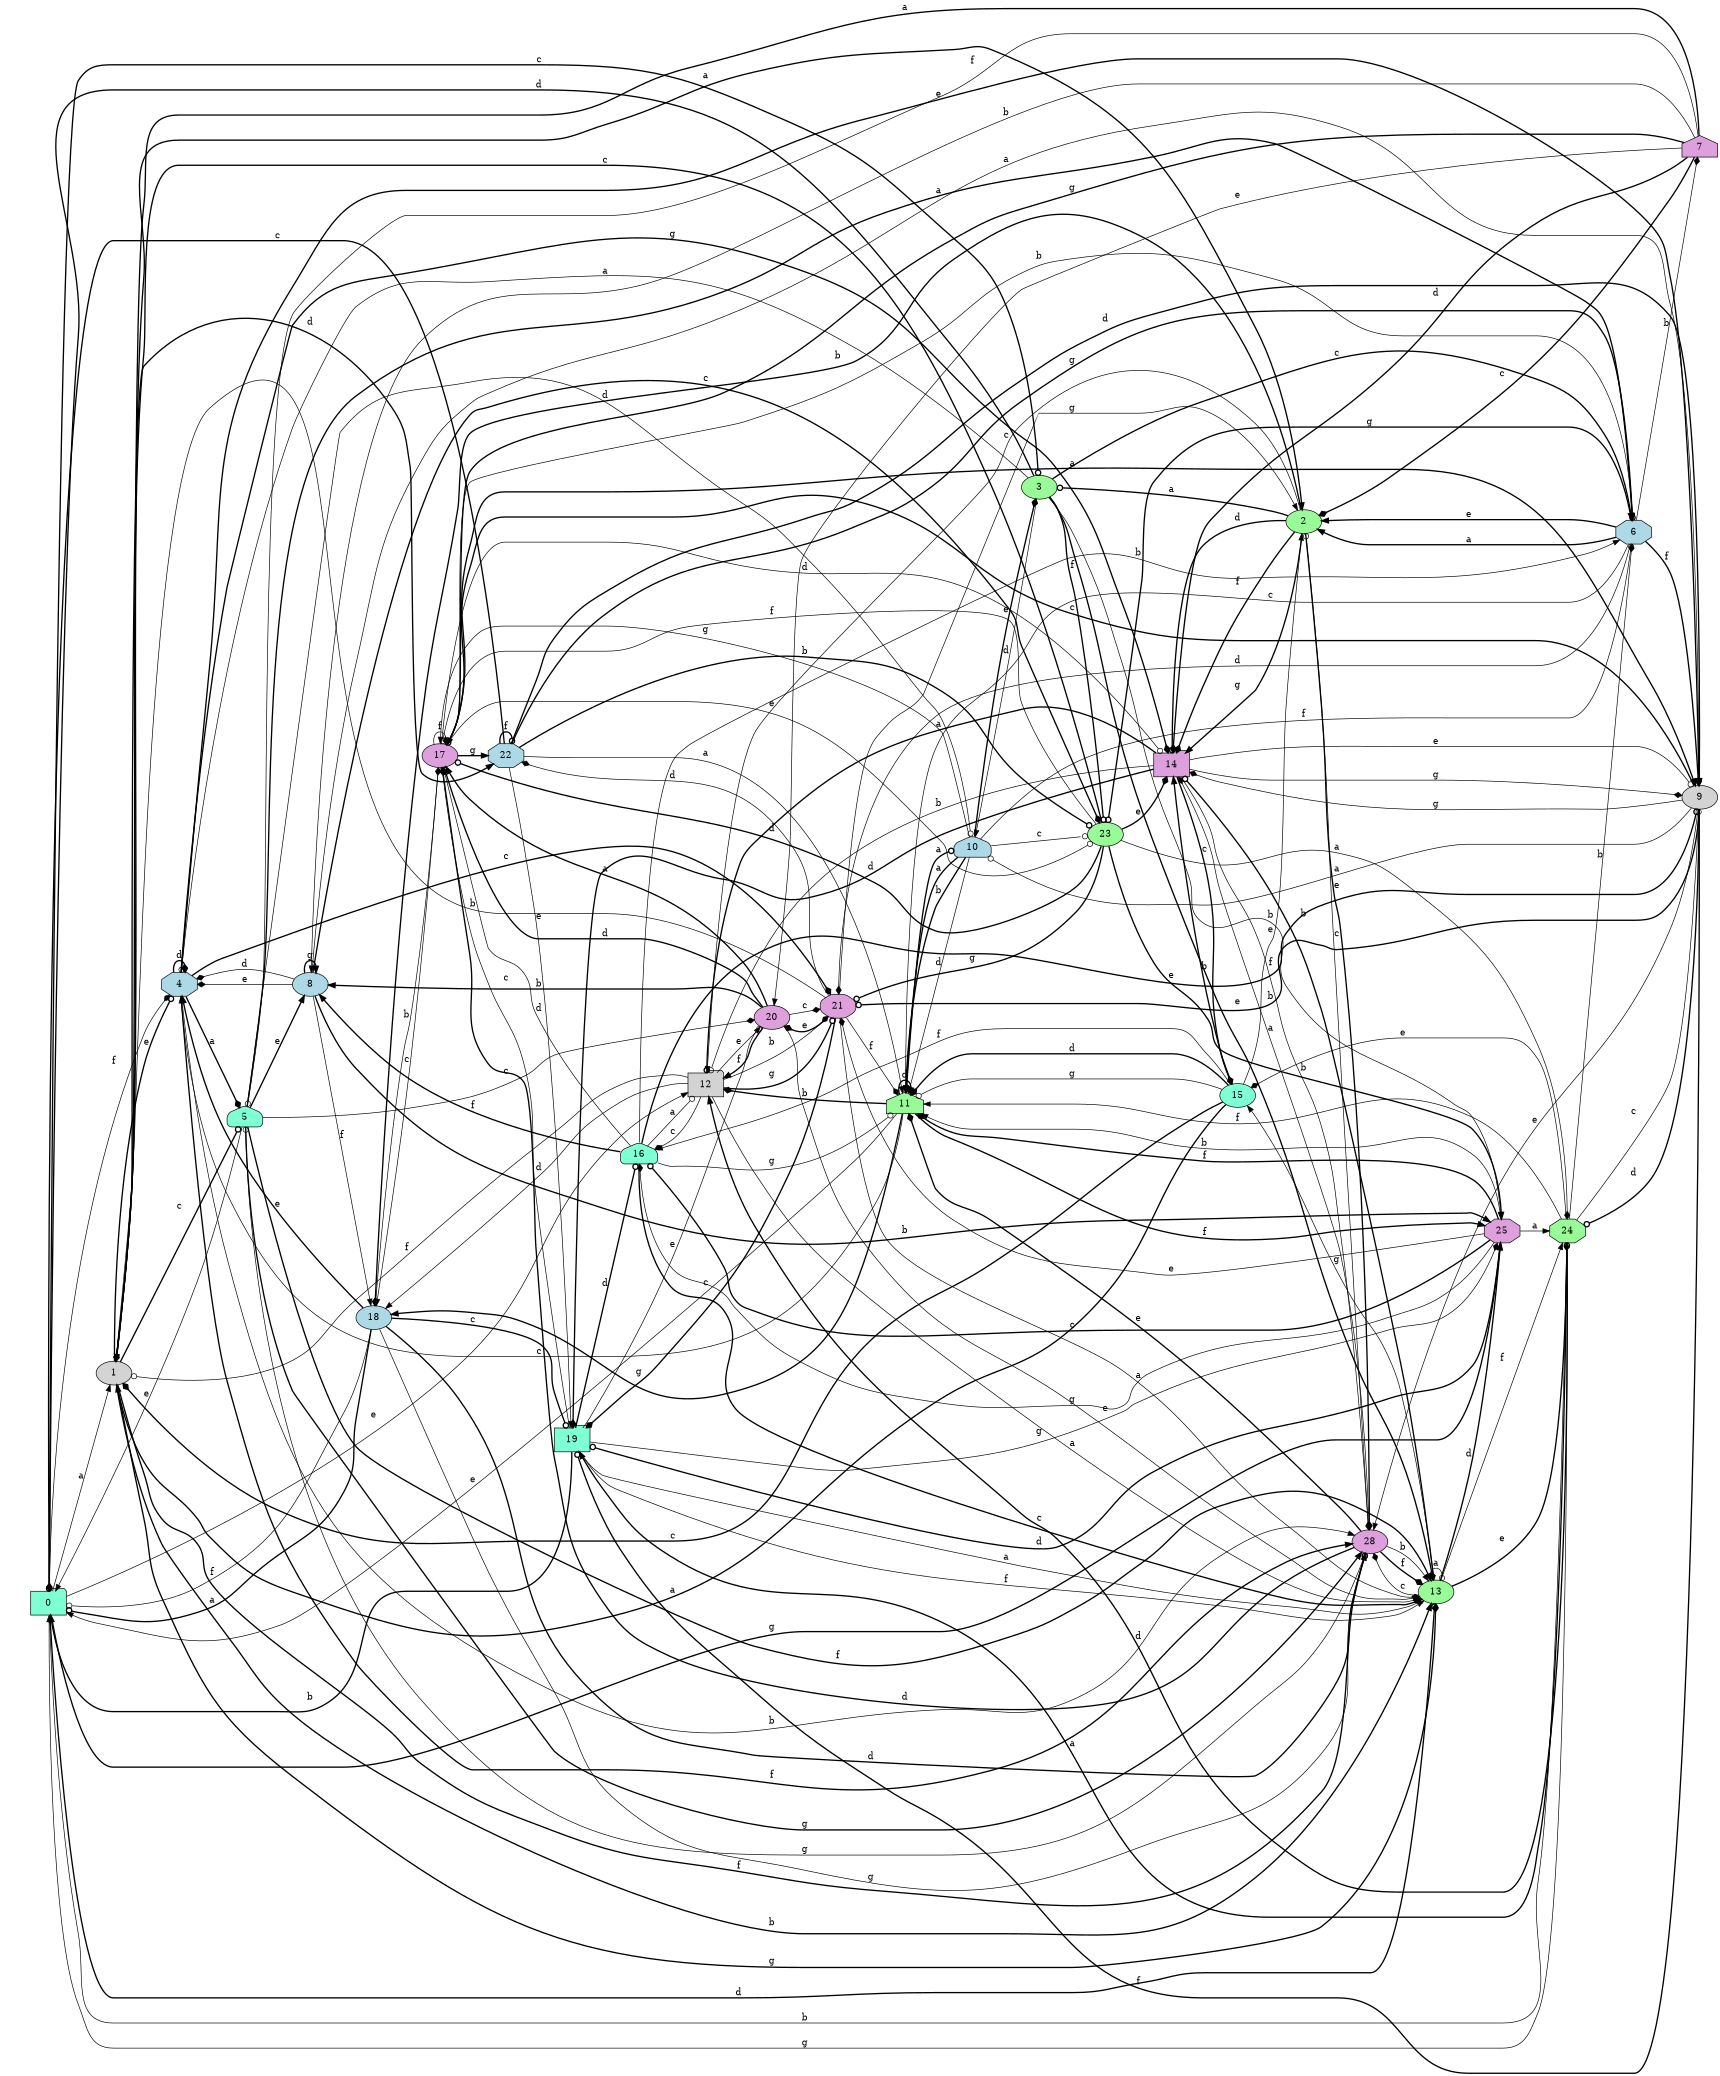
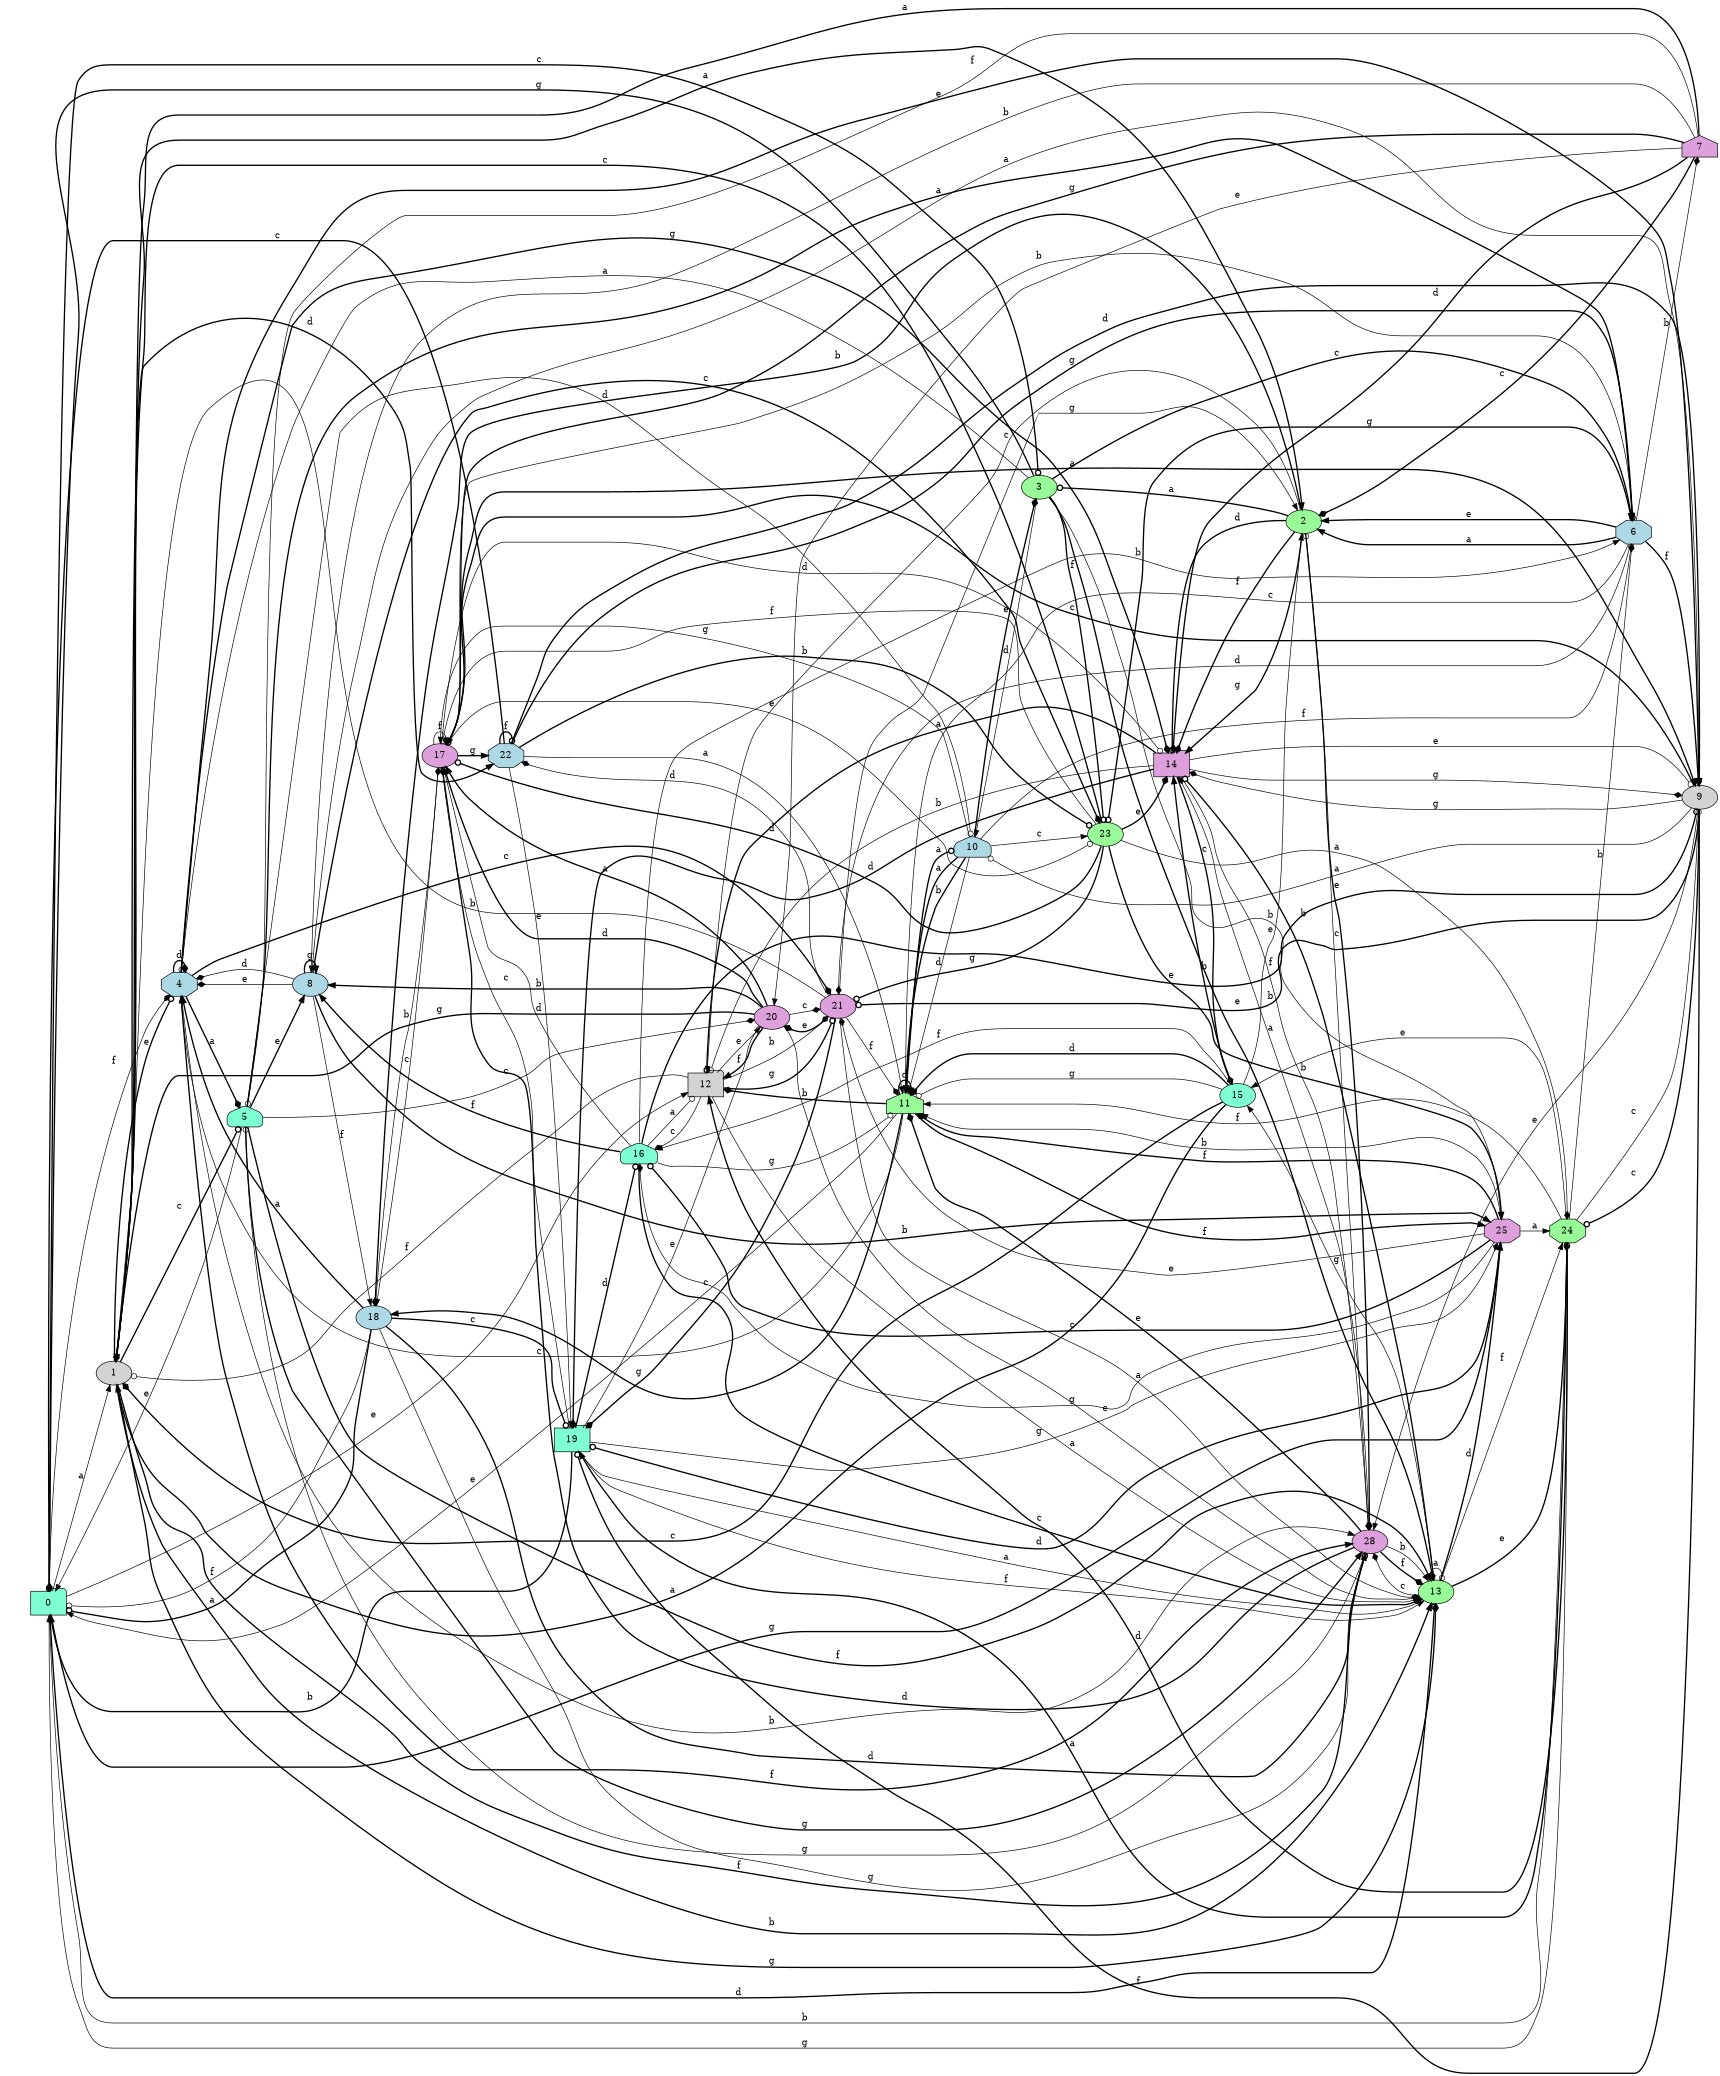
edge "3" -> "0": label "d" -> "g"
edge "10" -> "23": arrowhead odot -> normal
edge "24" -> "15": arrowhead diamond -> normal
edge "20" -> "1": added, label "g"
edge "9" -> "24": label "d" -> "c"
edge "12" -> "18": removed, label "d"
edge "18" -> "4": label "e" -> "a"
